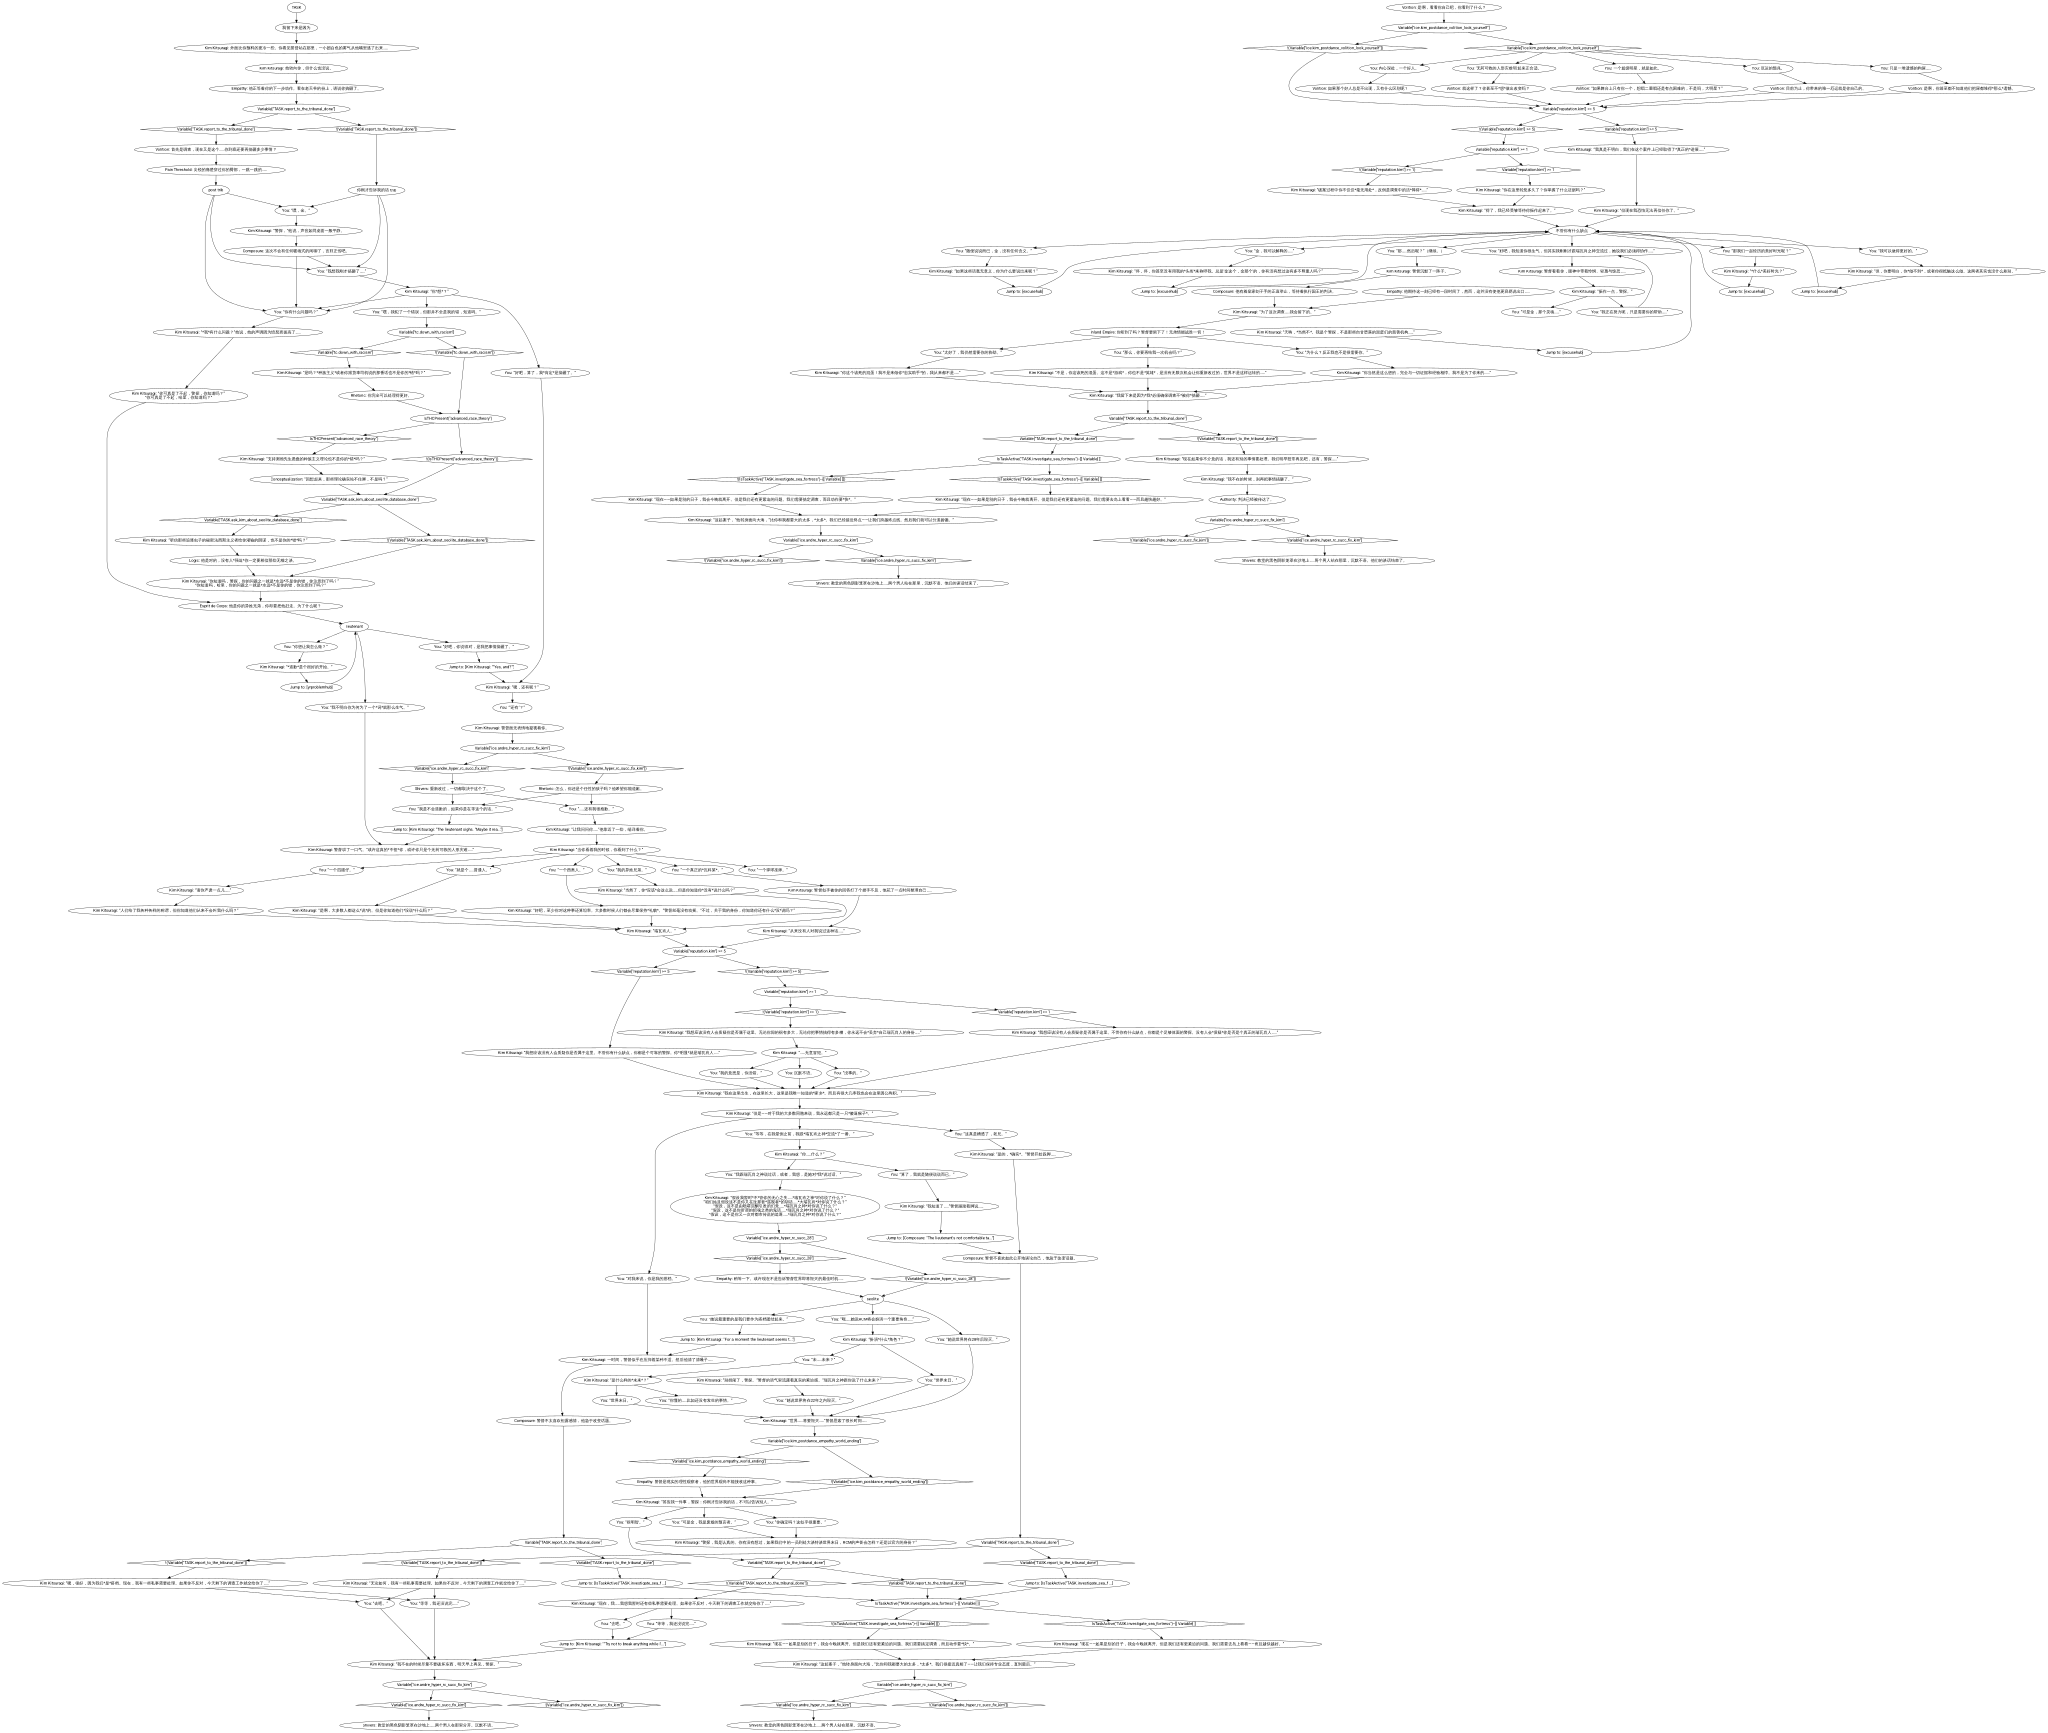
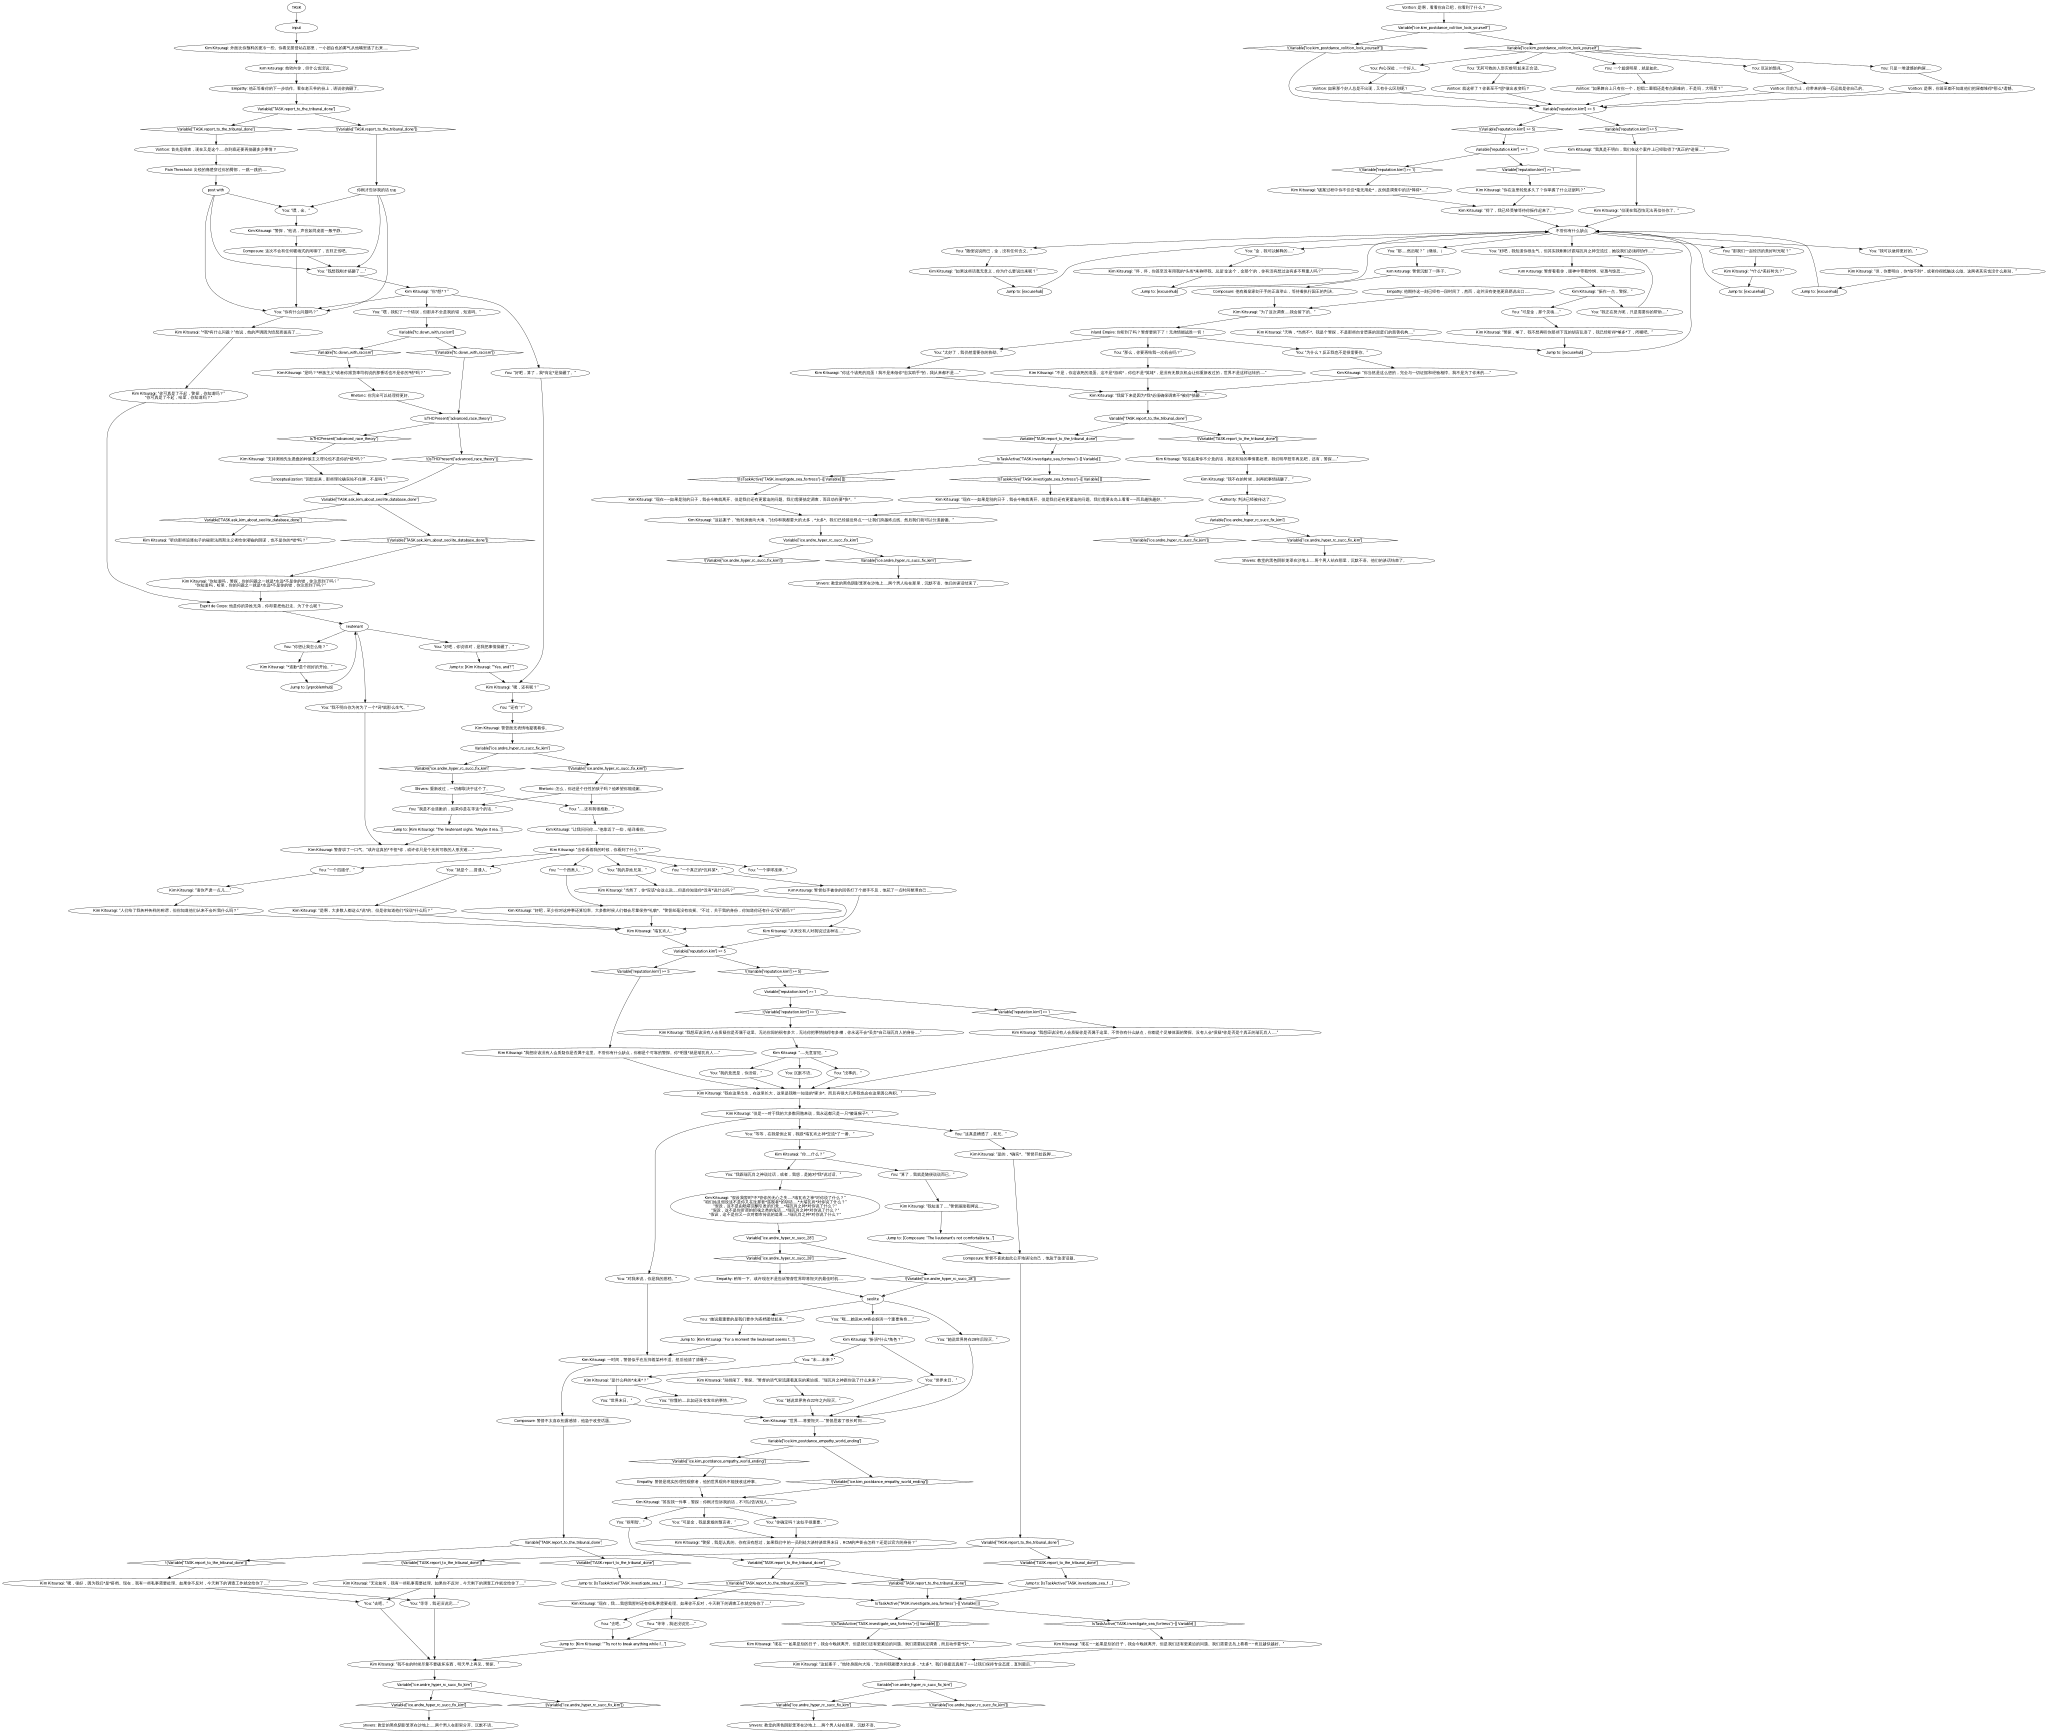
node "我留下来是因为": label "我留下来是因为" -> "input"
node "post trib": label "post trib" -> "post with"
node "Kim Kitsuragi: “警探，够了。我不想再听你那些下流的胡言乱语了，我已经听得*够多*了，闭嘴吧。”": added
node "Logic: 他是对的，没有人*强迫*你一定要相信那些无稽之谈。": removed
edge "You: “‘还有’？”" -> "Kim Kitsuragi: 警督面无表情地凝视着你。": added
